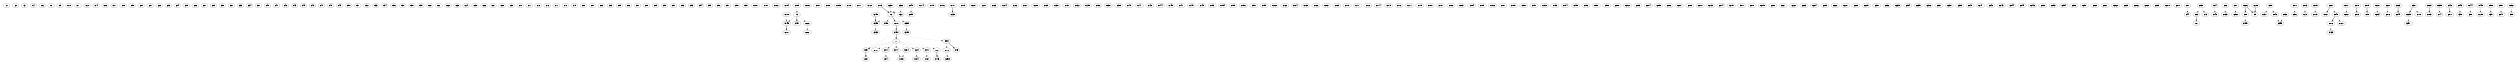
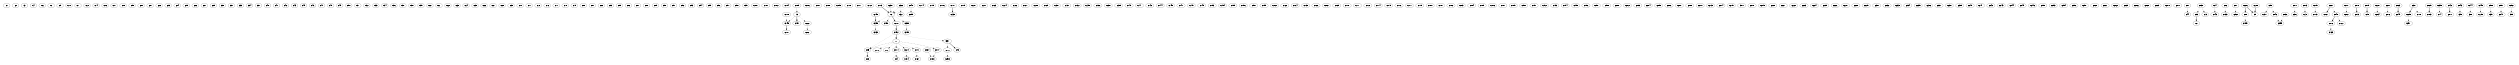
node "c146": removed
